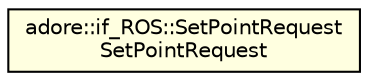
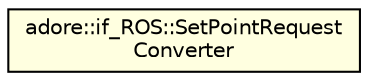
node "adore::if_ROS::SetPointRequest SetPointRequest": label "adore::if_ROS::SetPointRequest SetPointRequest" -> "adore::if_ROS::SetPointRequest Converter"
